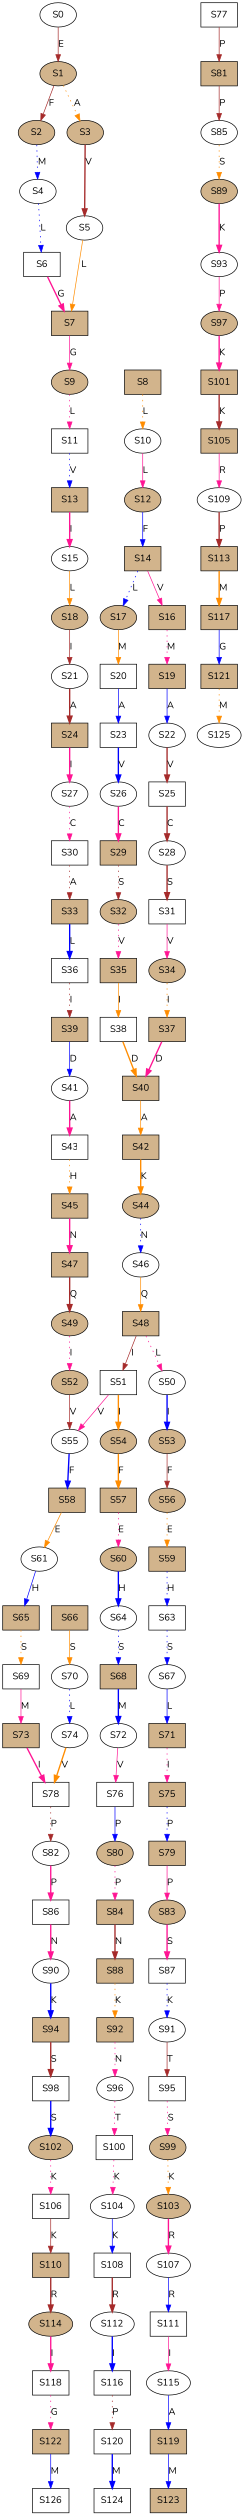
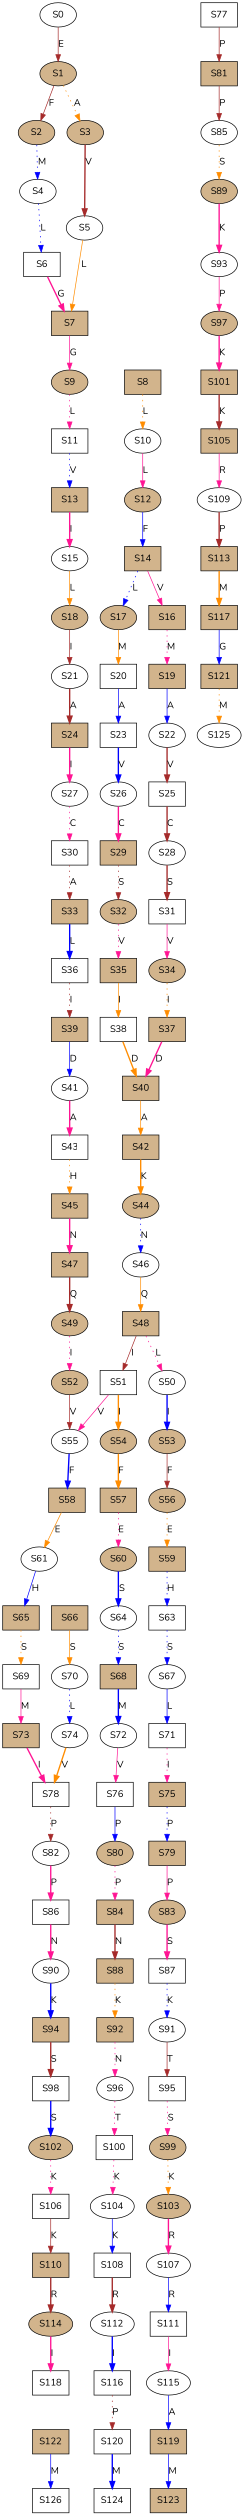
edge "S60" -> "S64": label "H" -> "S"
node "S71": fillcolor tan -> white
edge "S118" -> "S122": removed, label "G"
